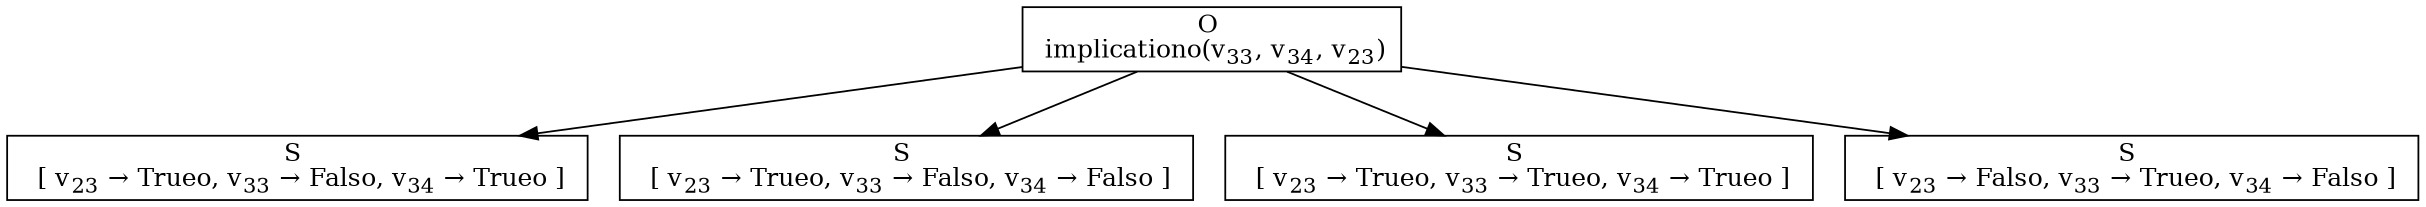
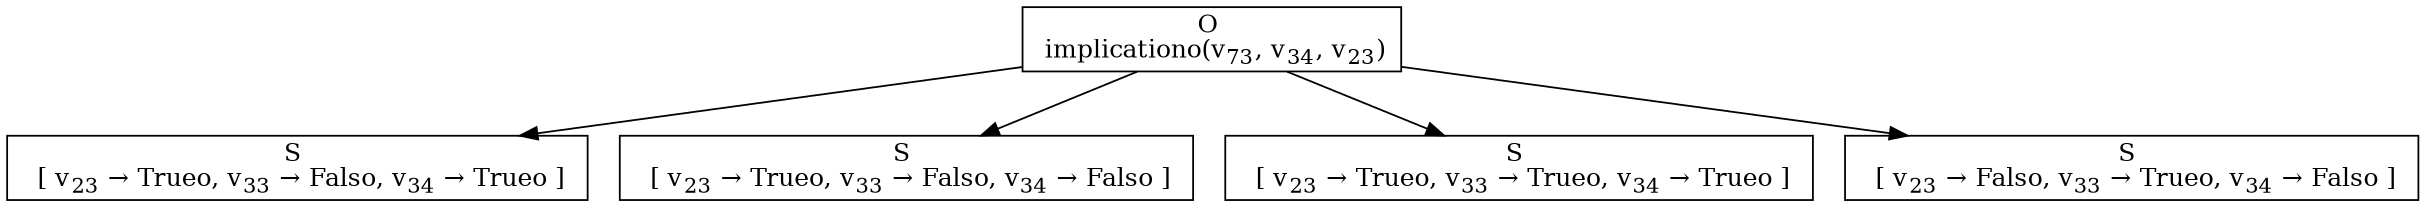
node "O": text "33" -> "73"
